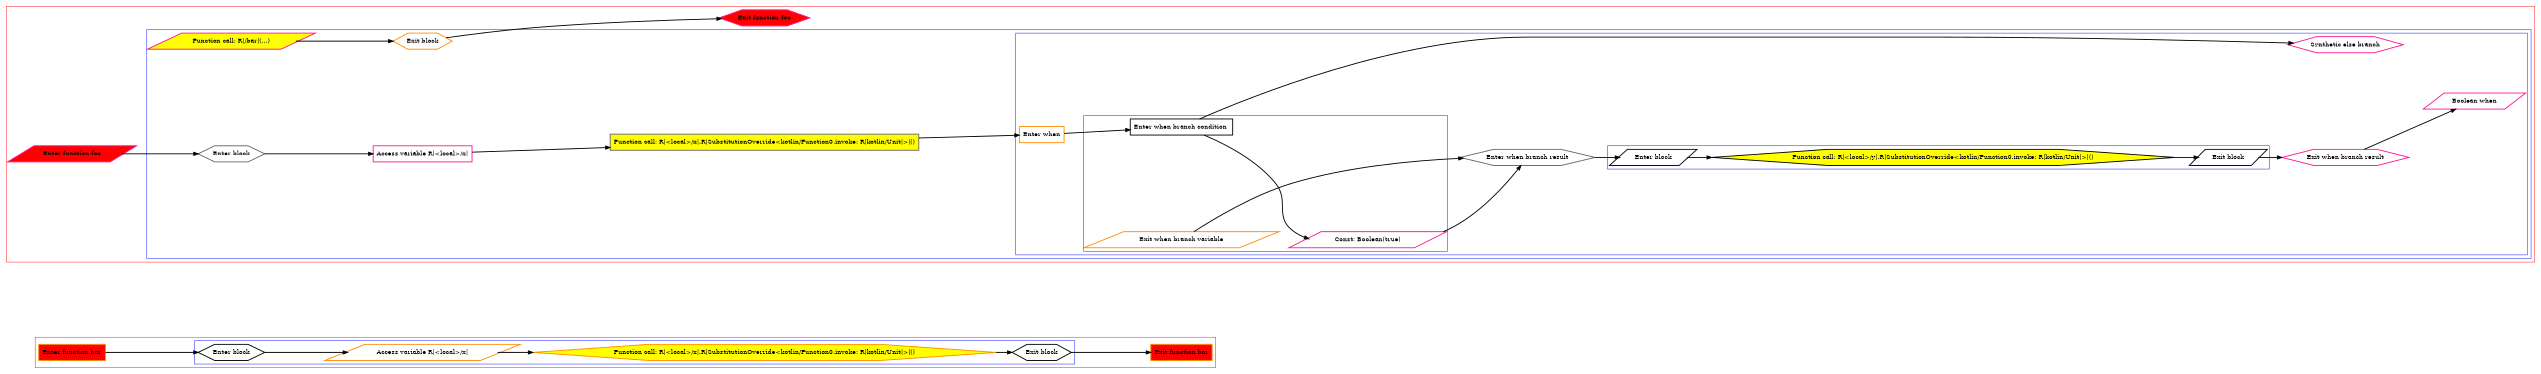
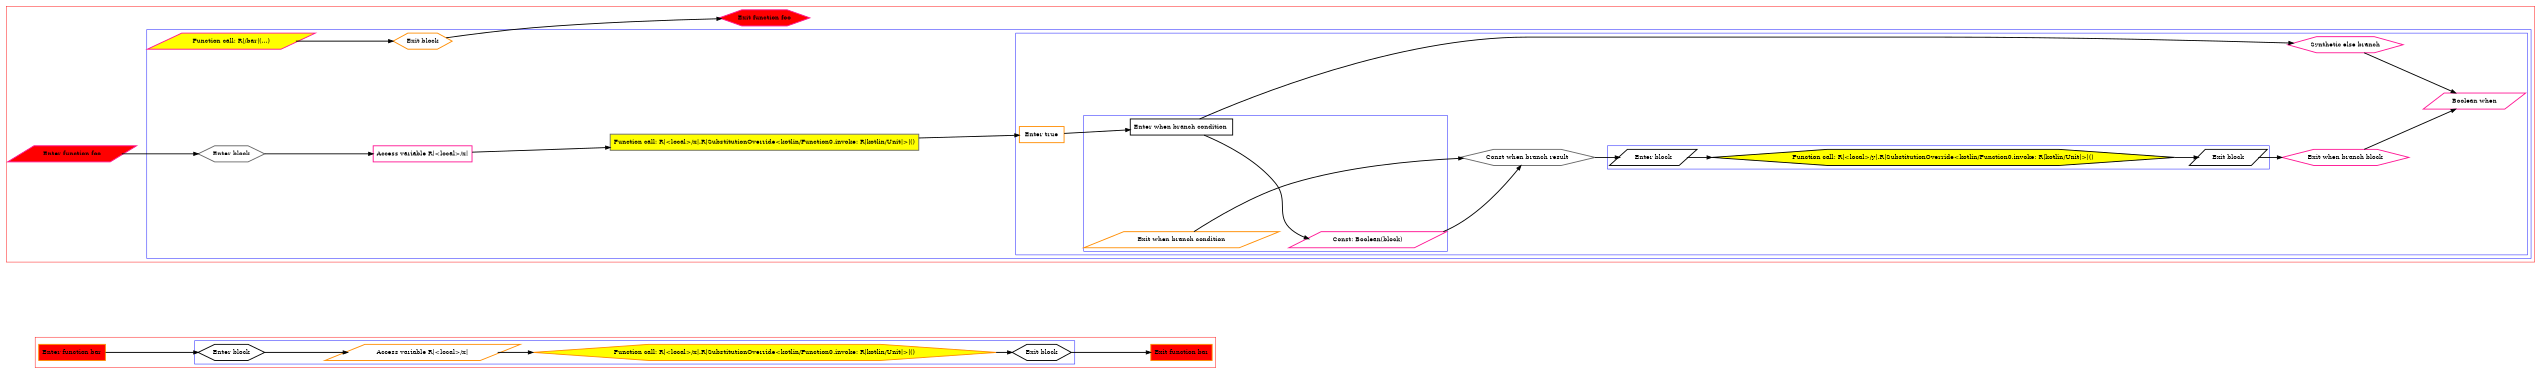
edge "Synthetic else branch" -> "Boolean when": added
node "Enter when": label "Enter when" -> "Enter true"
node "Enter when branch result": label "Enter when branch result" -> "Const when branch result"
node "Exit when branch result": label "Exit when branch result" -> "Exit when branch block"
node "Exit when branch variable": label "Exit when branch variable" -> "Exit when branch condition"
node "Const: Boolean(true)": label "Const: Boolean(true)" -> "Const: Boolean(block)"
